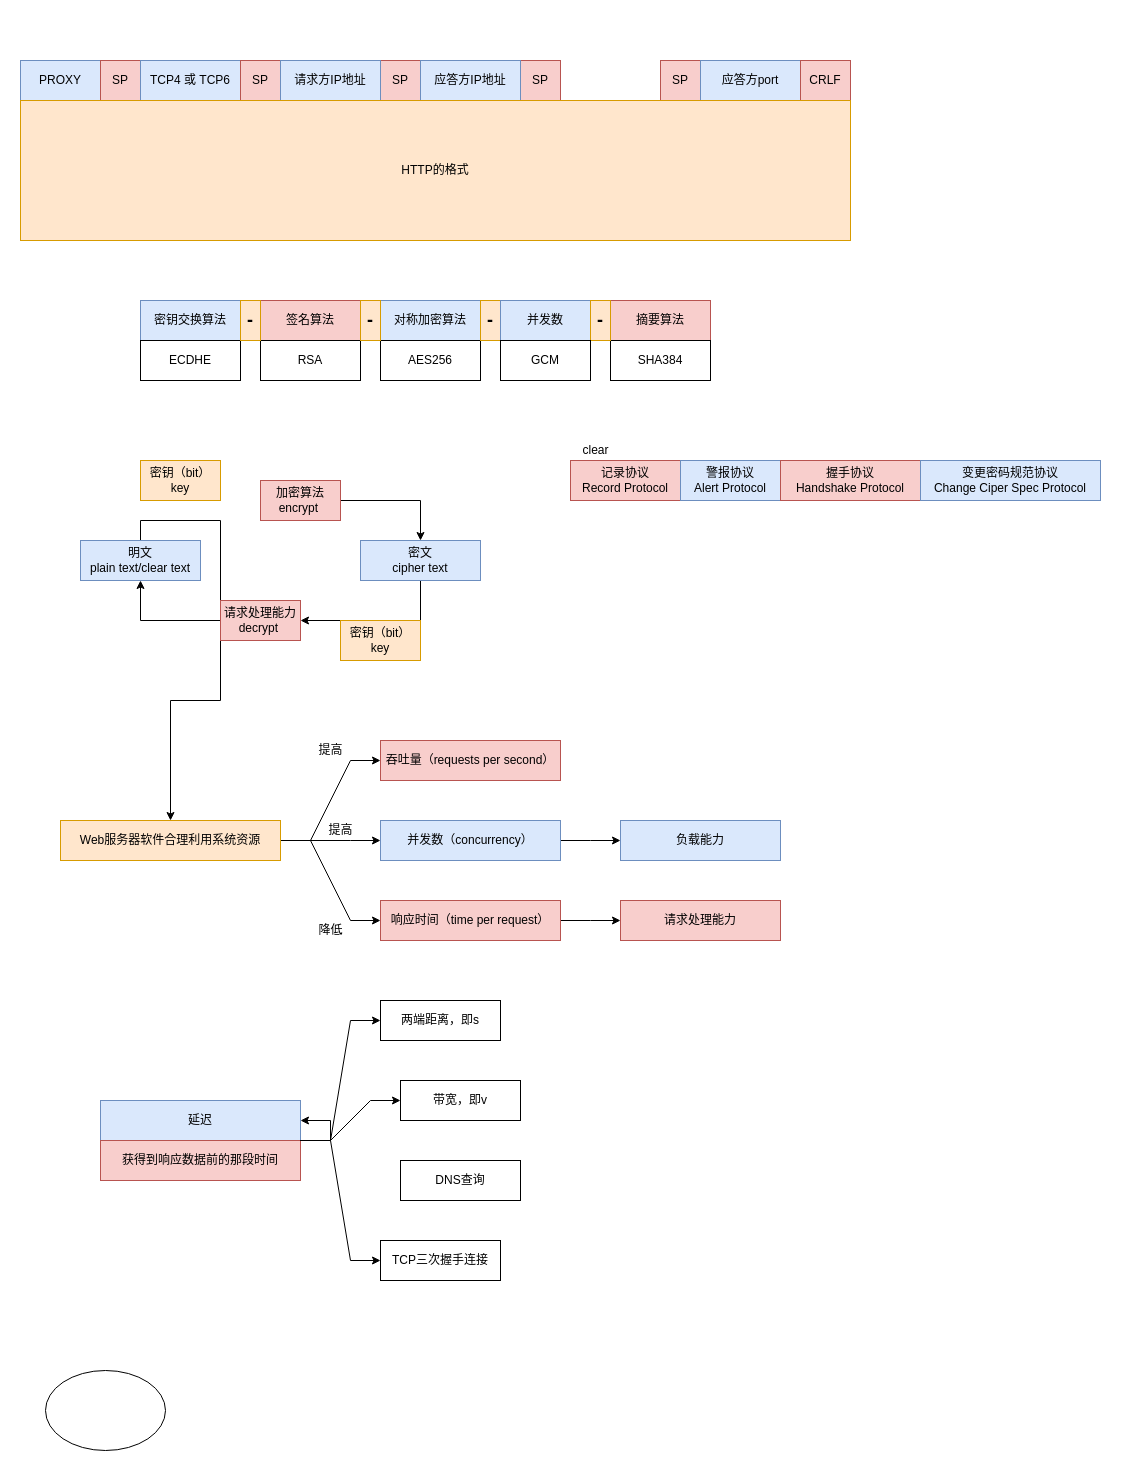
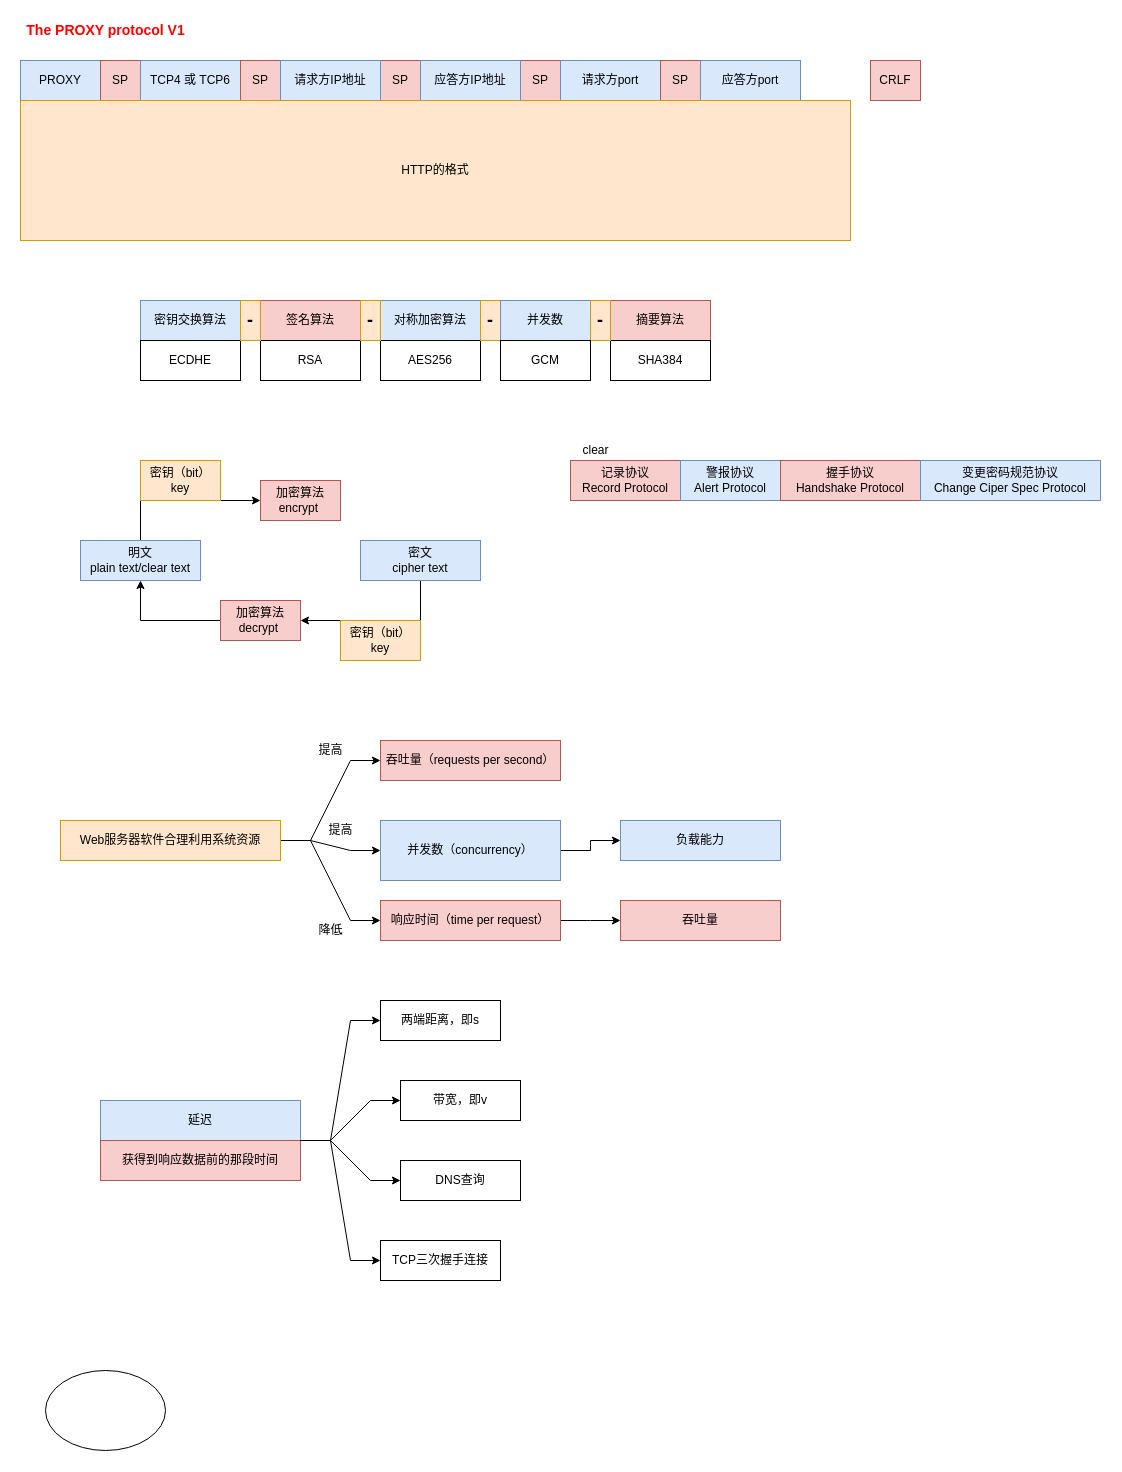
node "The PROXY protocol V1": added
node "请求方port": added
node "CRLF": moved (826, 81) -> (896, 81)
edge "加密算法 encrypt" -> "密文 cipher text": removed
node "请求处理能力 decrypt": label "请求处理能力 decrypt" -> "加密算法 decrypt"
edge "明文 plain text/clear text" -> "Web服务器软件合理利用系统资源": now "明文 plain text/clear text" -> "加密算法 encrypt"
node "并发数（concurrency）": size 180x40 -> 180x60
node "请求处理能力": label "请求处理能力" -> "吞吐量"
edge "获得到响应数据前的那段时间" -> "延迟": now "获得到响应数据前的那段时间" -> "DNS查询"
